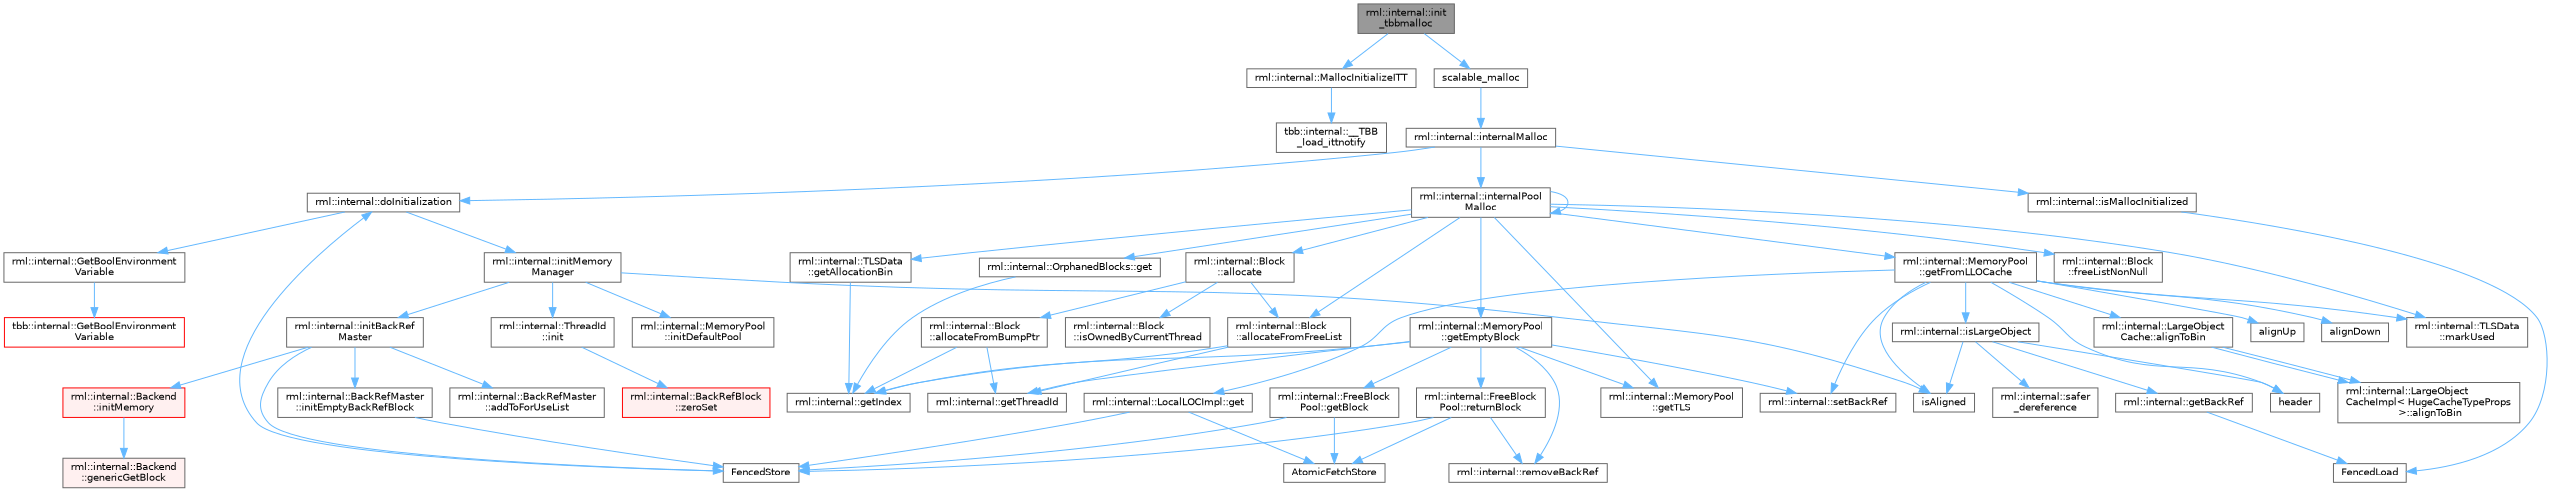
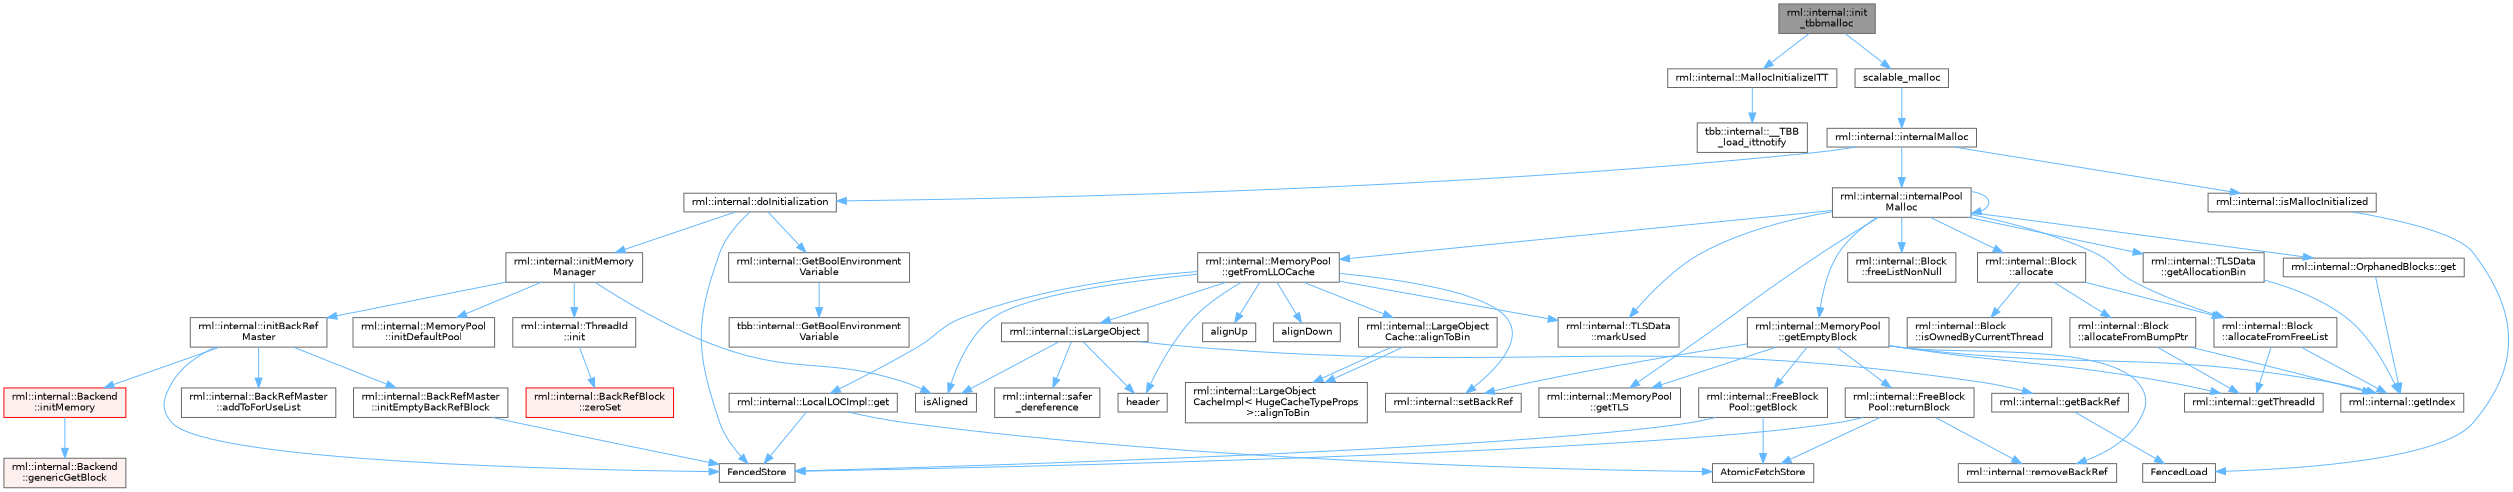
node "tbb::internal::GetBoolEnvironment Variable": color red -> grey40
edge "FencedStore" -> "rml::internal::doInitialization": reversed
